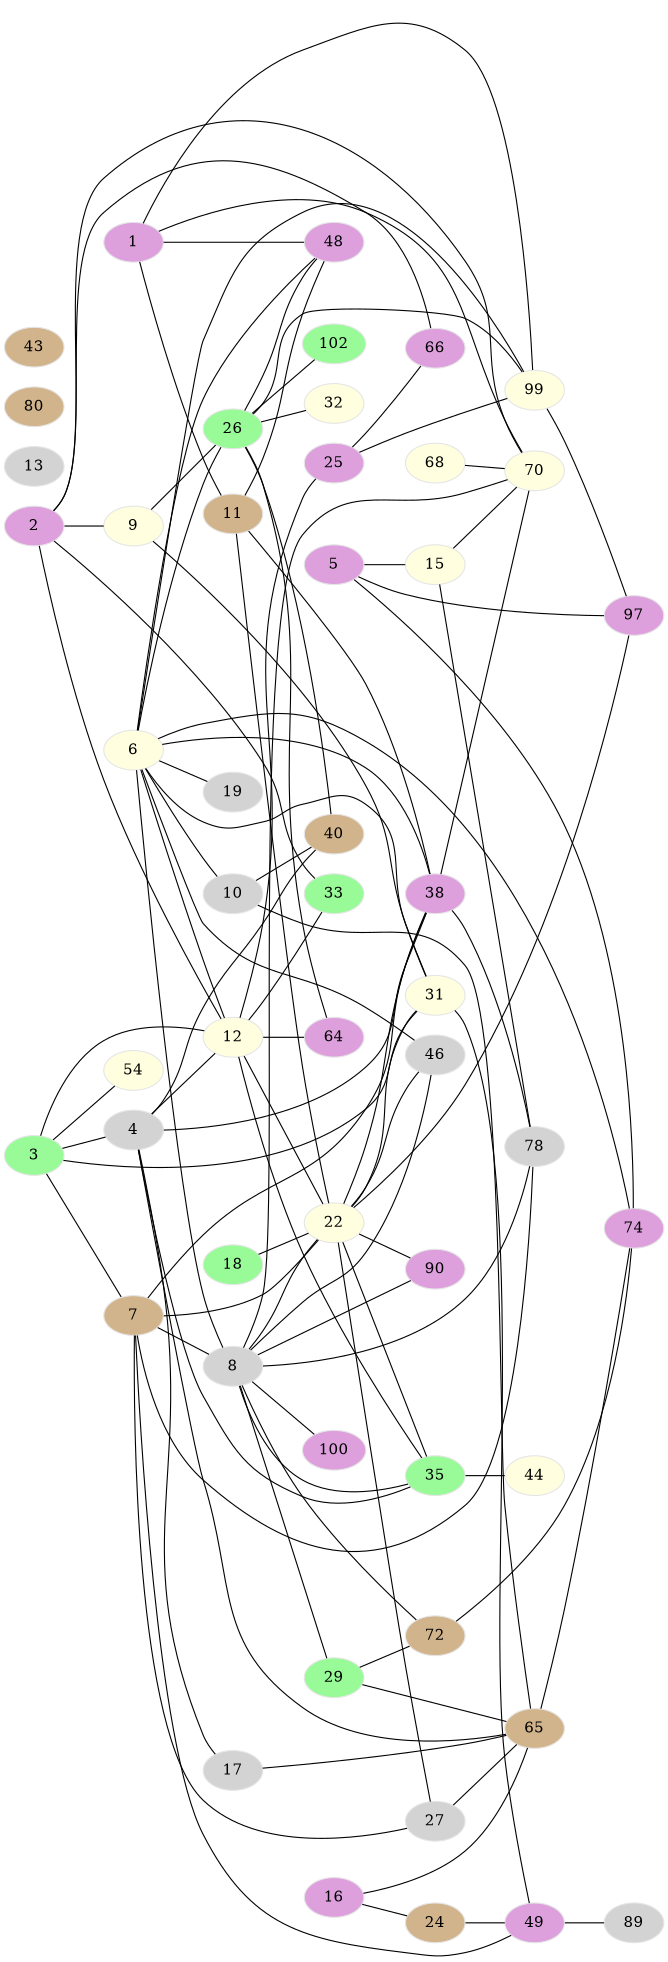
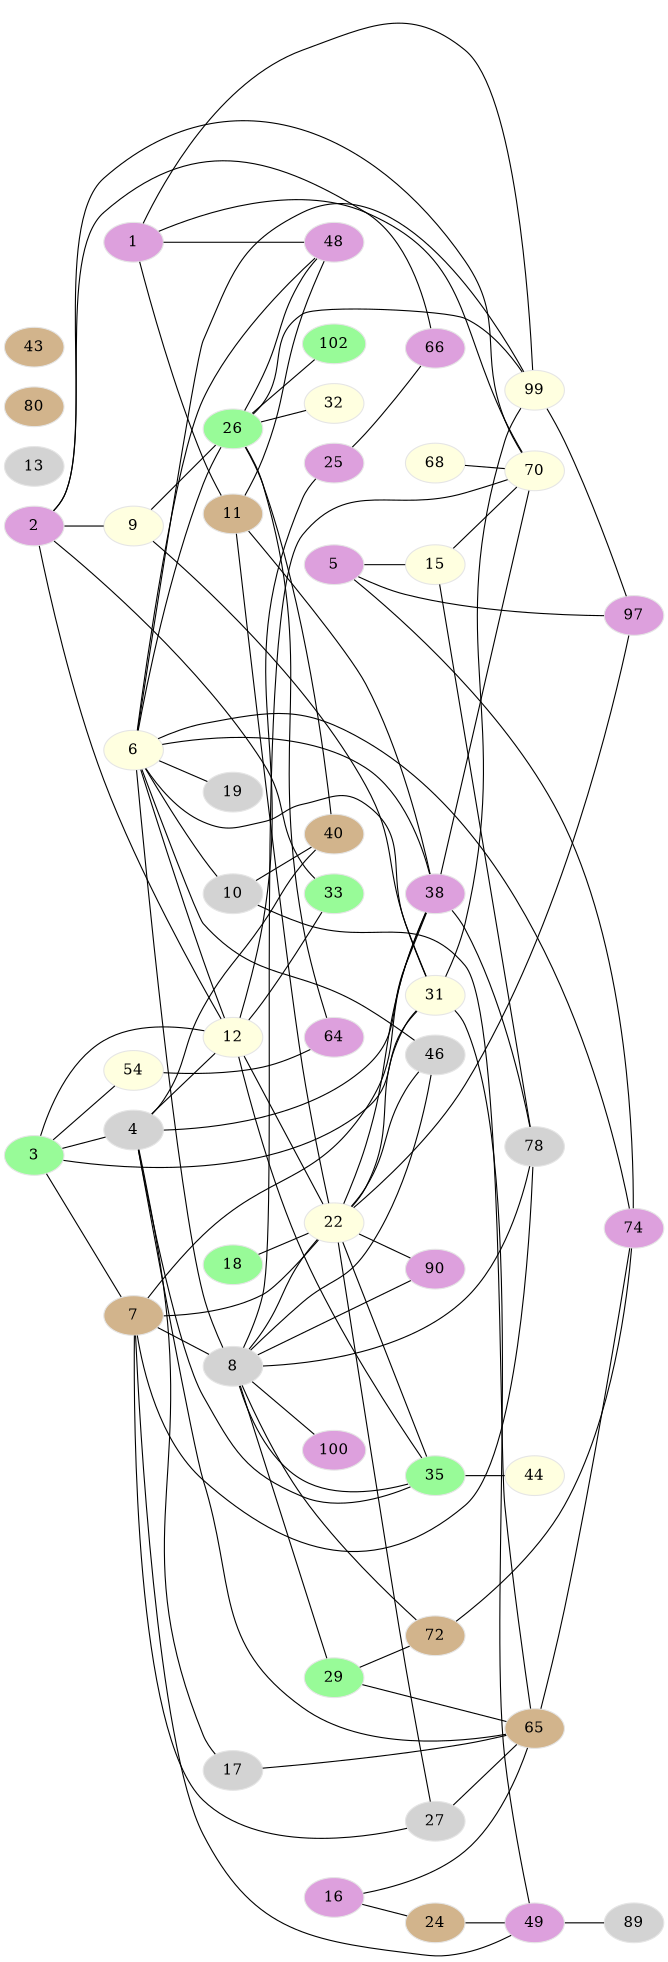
edge "99" -- "25": now "99" -- "31"
edge "12" -- "64": now "54" -- "64"
